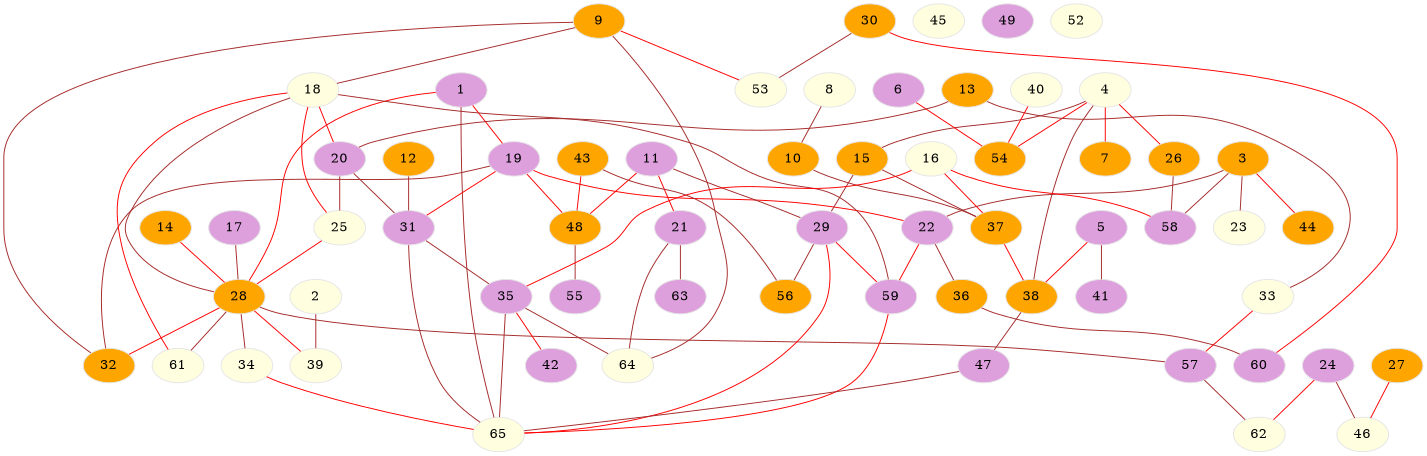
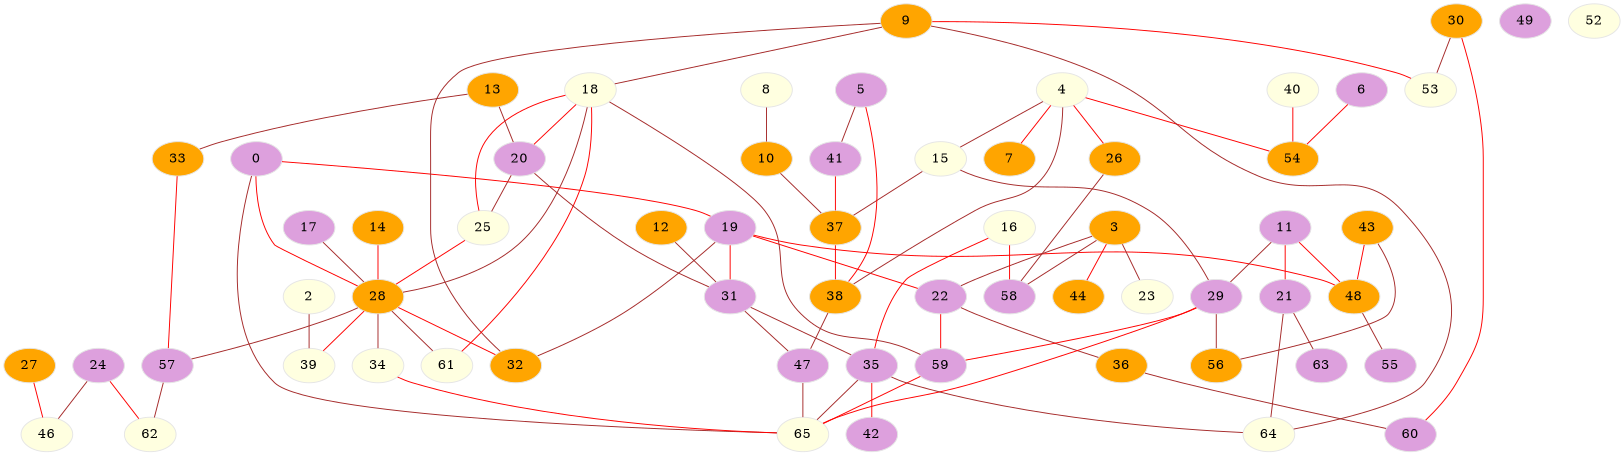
node "45": removed
node "1": label "1" -> "0"
node "15": fillcolor orange -> lightyellow
edge "16" -- "37": now "41" -- "37"
node "33": fillcolor lightyellow -> orange
edge "31" -- "65": now "31" -- "47"
